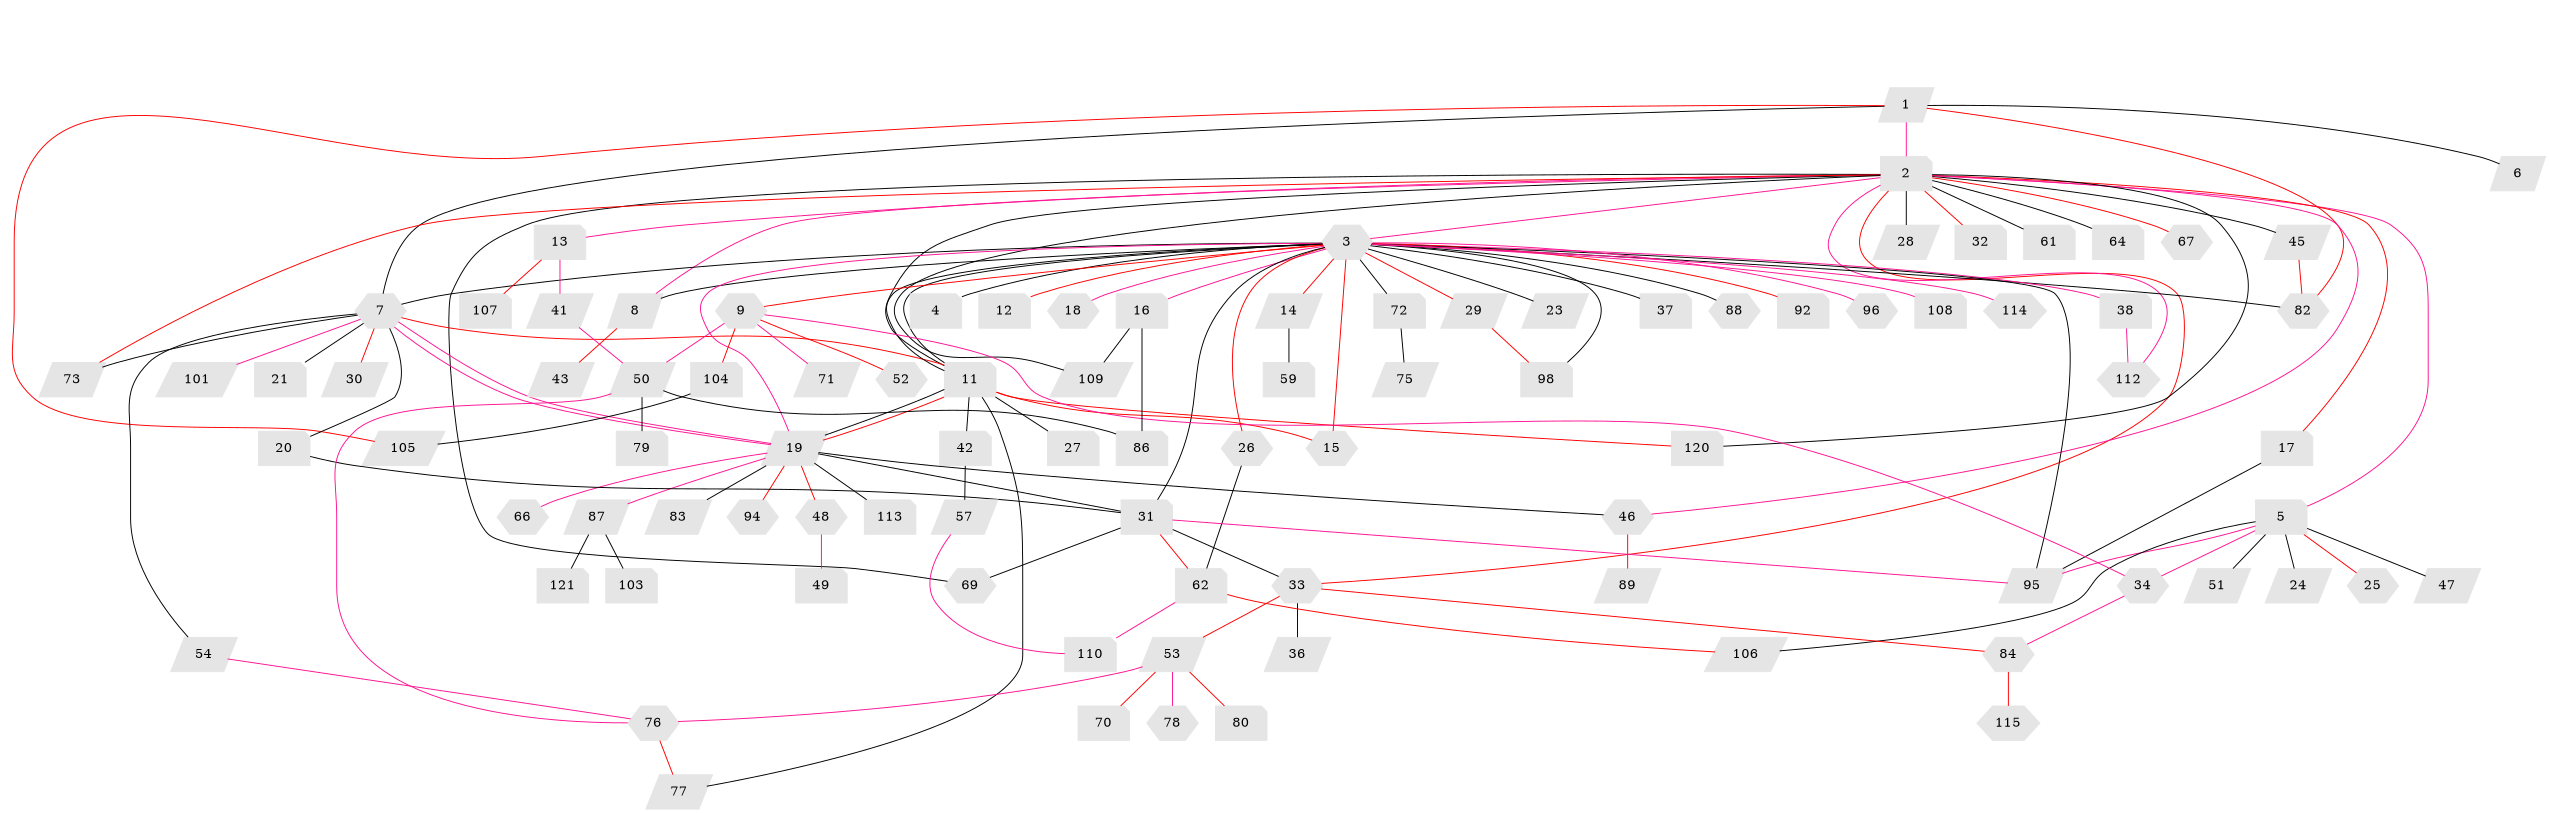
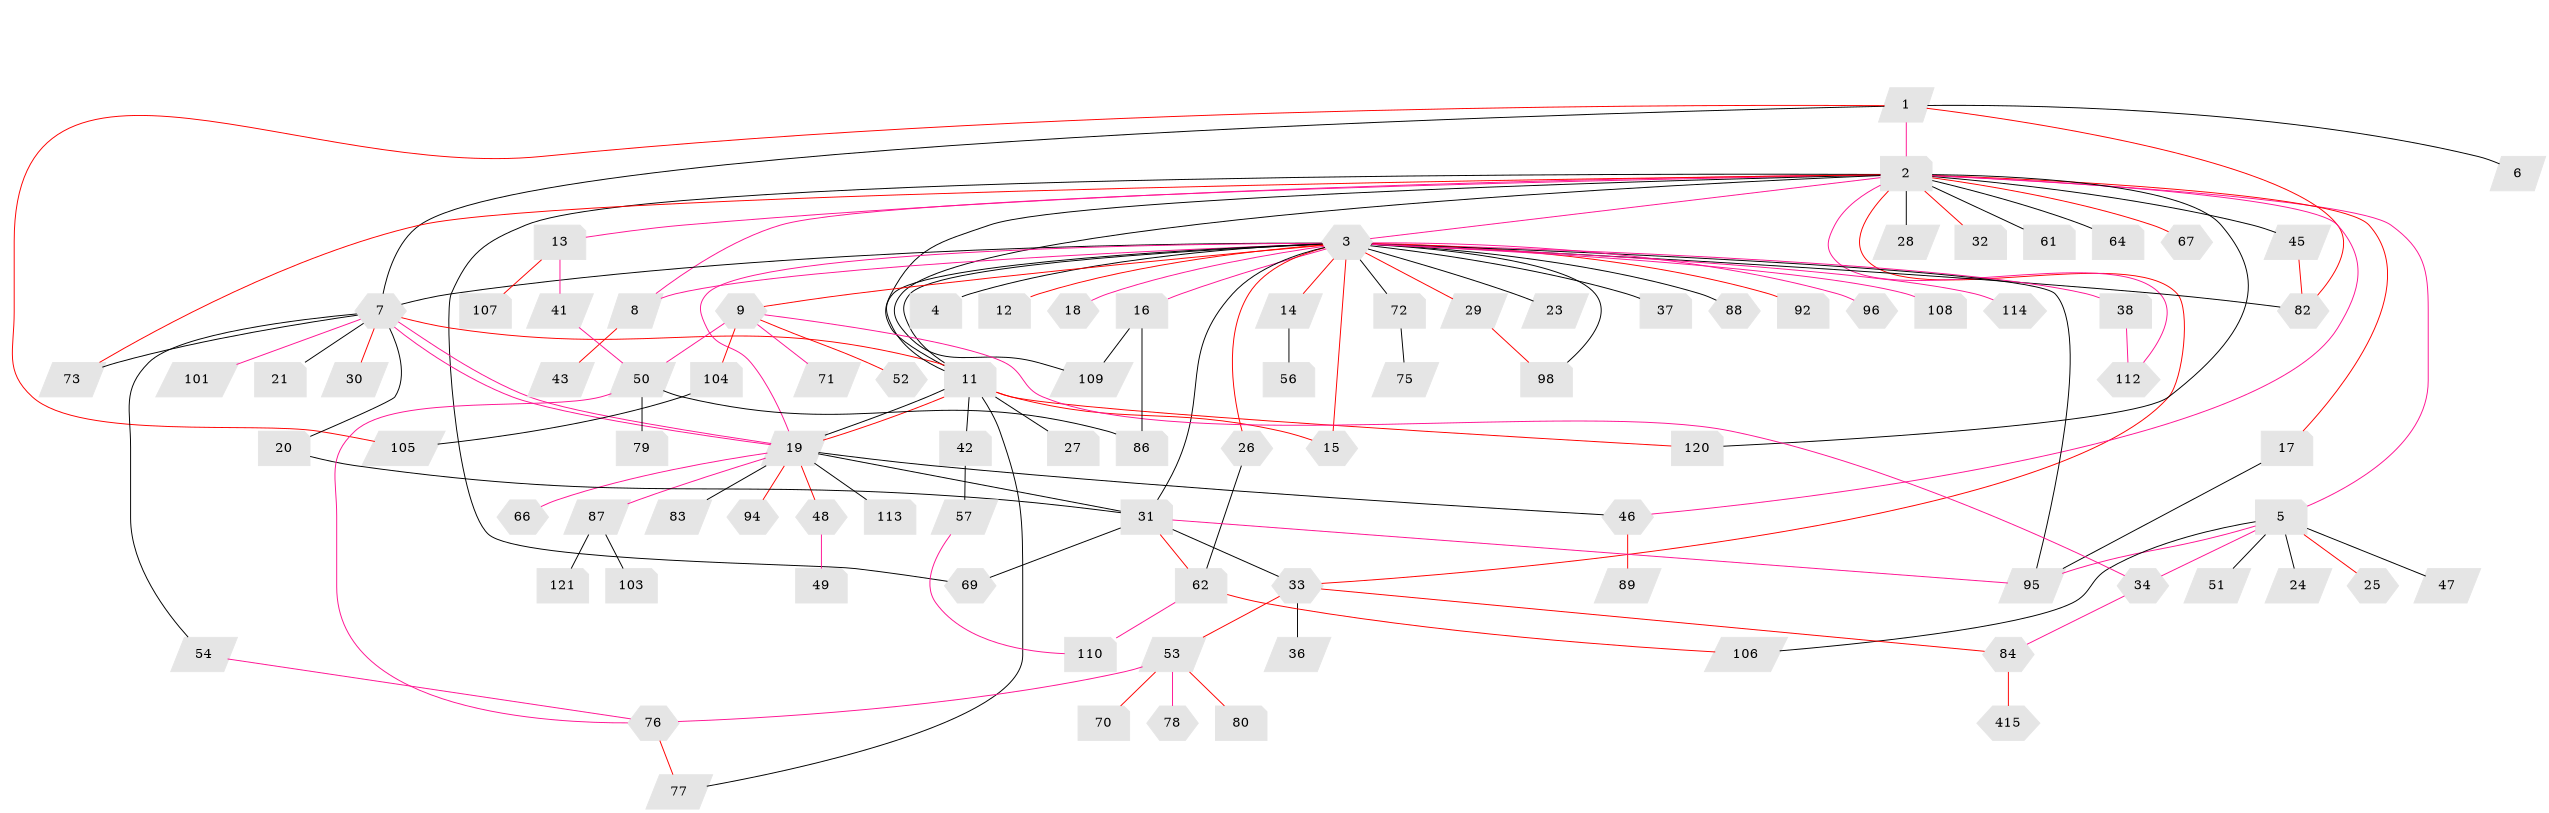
edge "3" -- "8": color black -> deeppink
node "59": label "59" -> "56"
node "115": label "115" -> "415"
